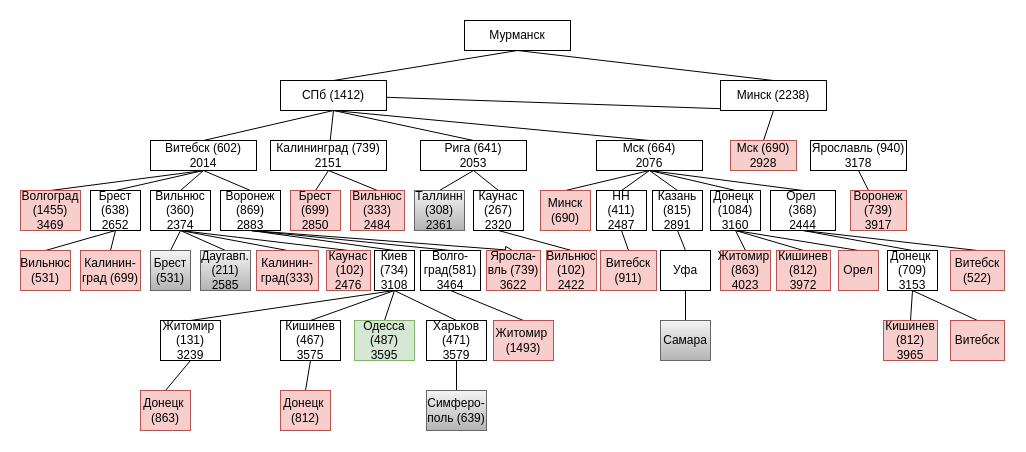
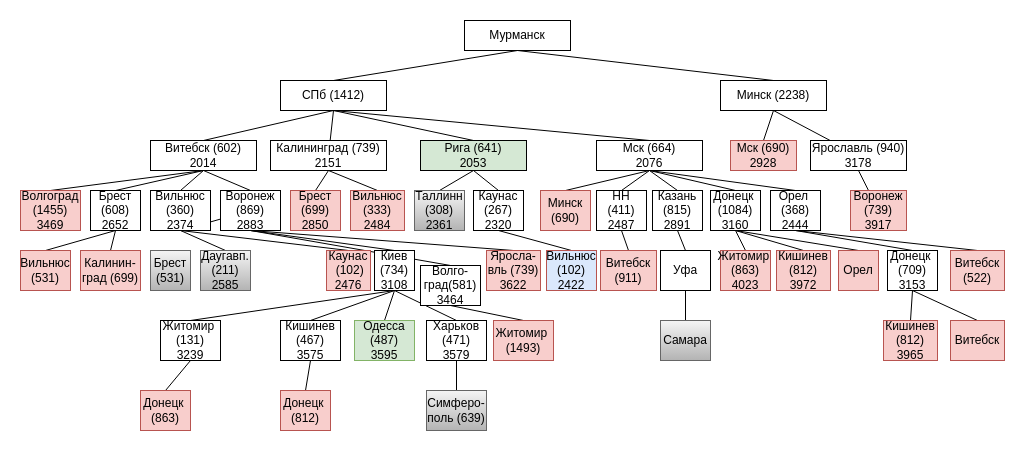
edge "СПб (1412)" -- "Минск (2238)": now "Ярославль (940) 3178" -- "Минск (2238)"
node "Рига (641) 2053": fillcolor #ffffff -> #d5e8d4
node "Брест (638) 2652": label "Брест (638) 2652" -> "Брест (608) 2652"
node "Орел (368) 2444": size 65x40 -> 50x40
edge "Вильнюс (360) 2374" -- "Брест (531)": now "Вильнюс (360) 2374" -- "Воронеж (869) 2883"
edge "Вильнюс (360) 2374" -- "Калинин- град(333)": removed
edge "Воронеж (869) 2883" -> "Яросла-вль (739) 3622": arrowhead block -> none
node "Калинин- град(333)": removed
node "Волго- град(581) 3464": moved (451, 271) -> (451, 286)
node "Вильнюс (102) 2422": fillcolor #f8cecc -> #dae8fc
